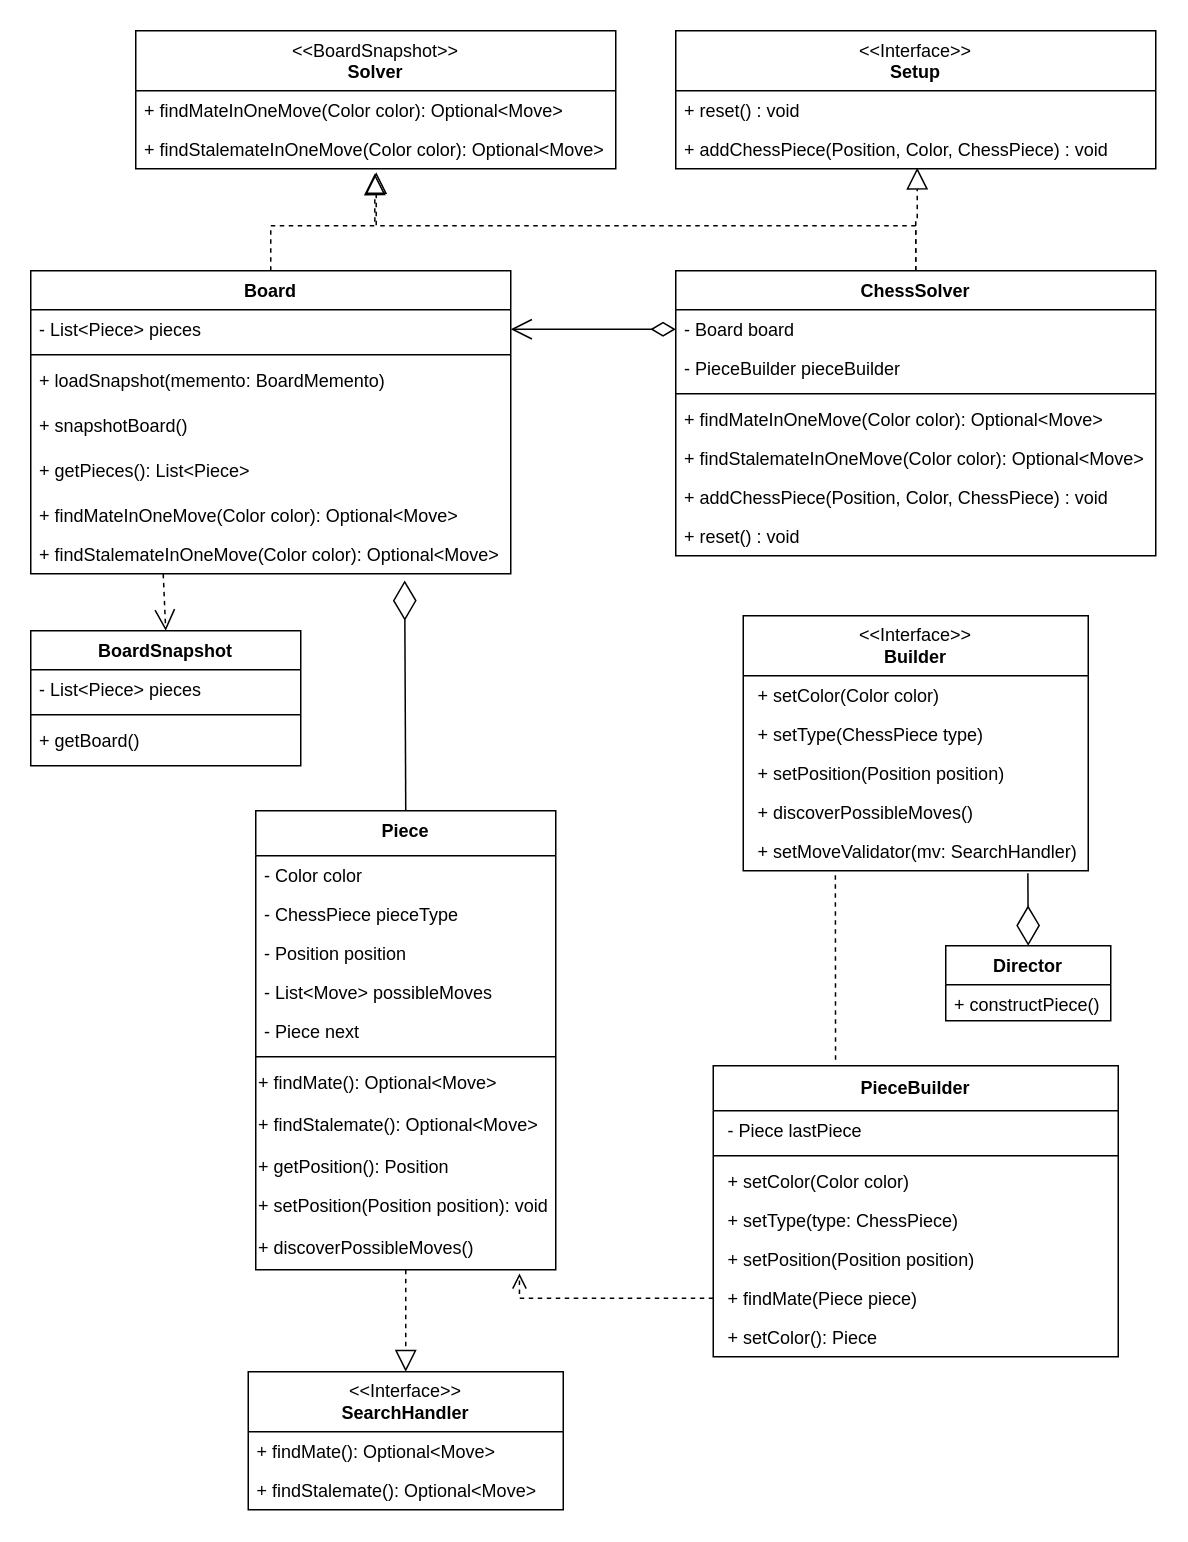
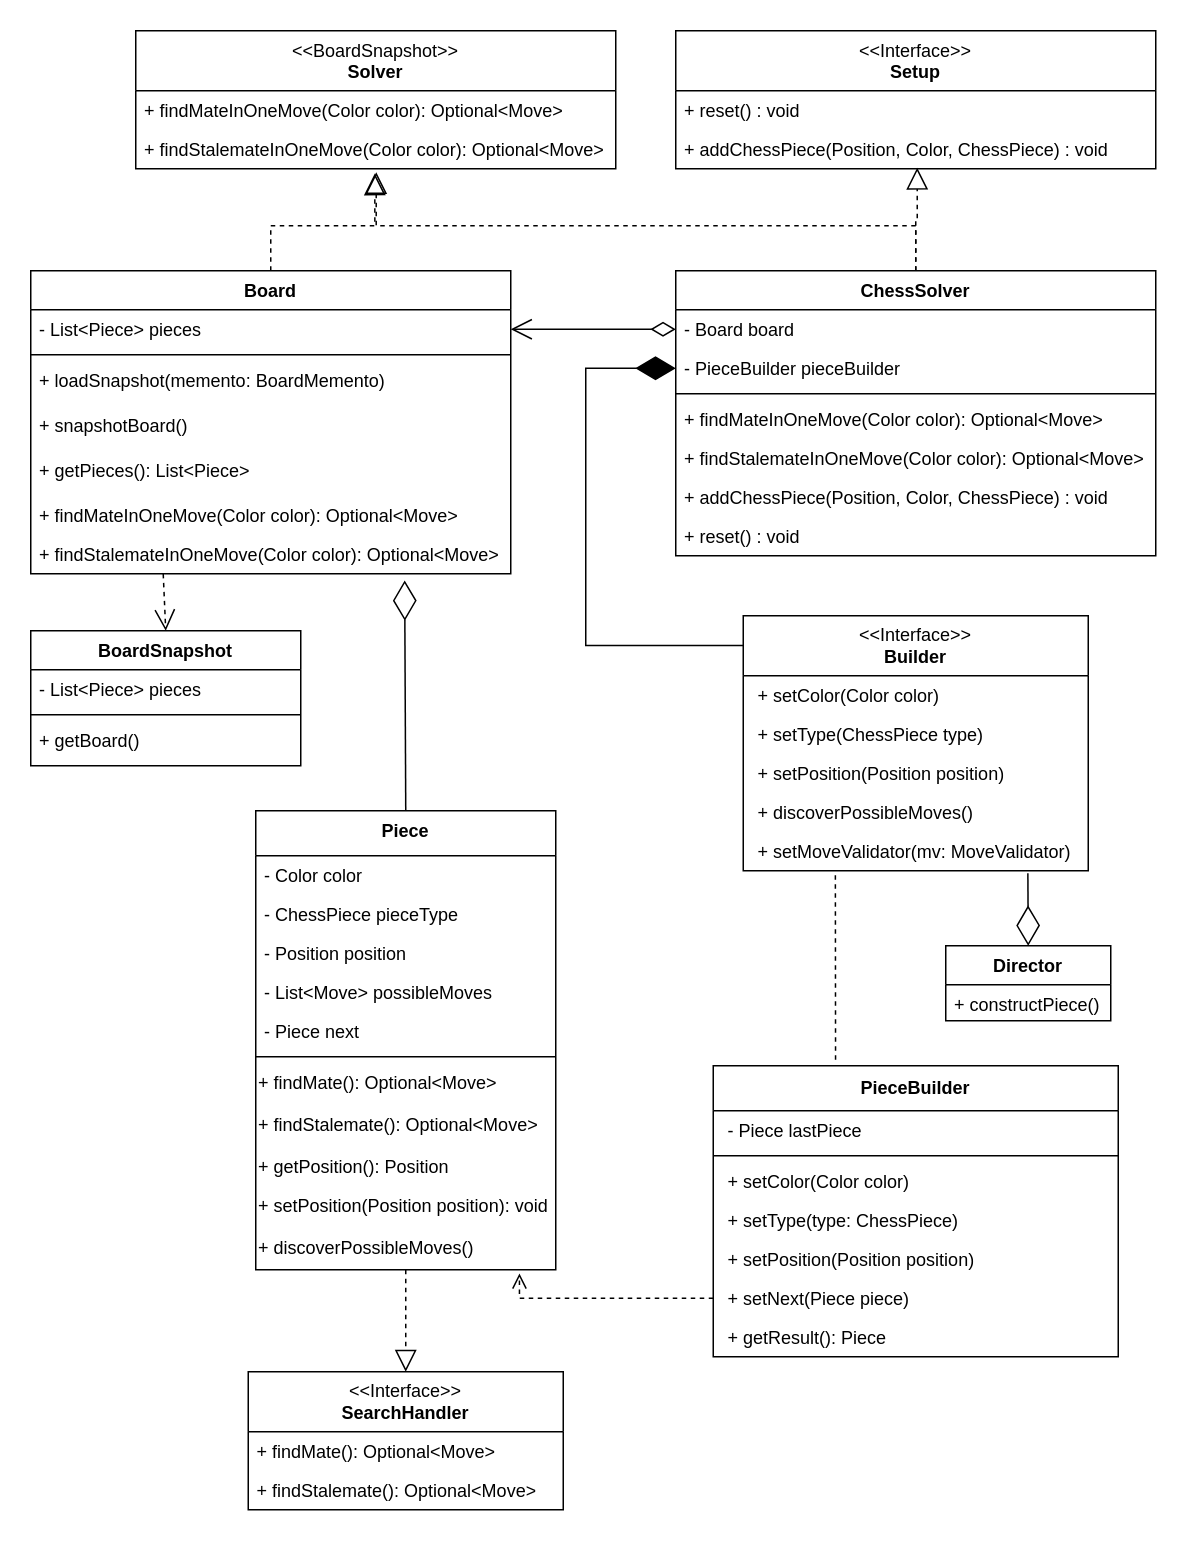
edge "<<Interface>> Builder" -> "- PieceBuilder pieceBuilder": added
node "+ setMoveValidator(mv: SearchHandler)": label "+ setMoveValidator(mv: SearchHandler)" -> "+ setMoveValidator(mv: MoveValidator)"
node "+ findMate(Piece piece)": label "+ findMate(Piece piece)" -> "+ setNext(Piece piece)"
node "+ setColor(): Piece": label "+ setColor(): Piece" -> "+ getResult(): Piece"
